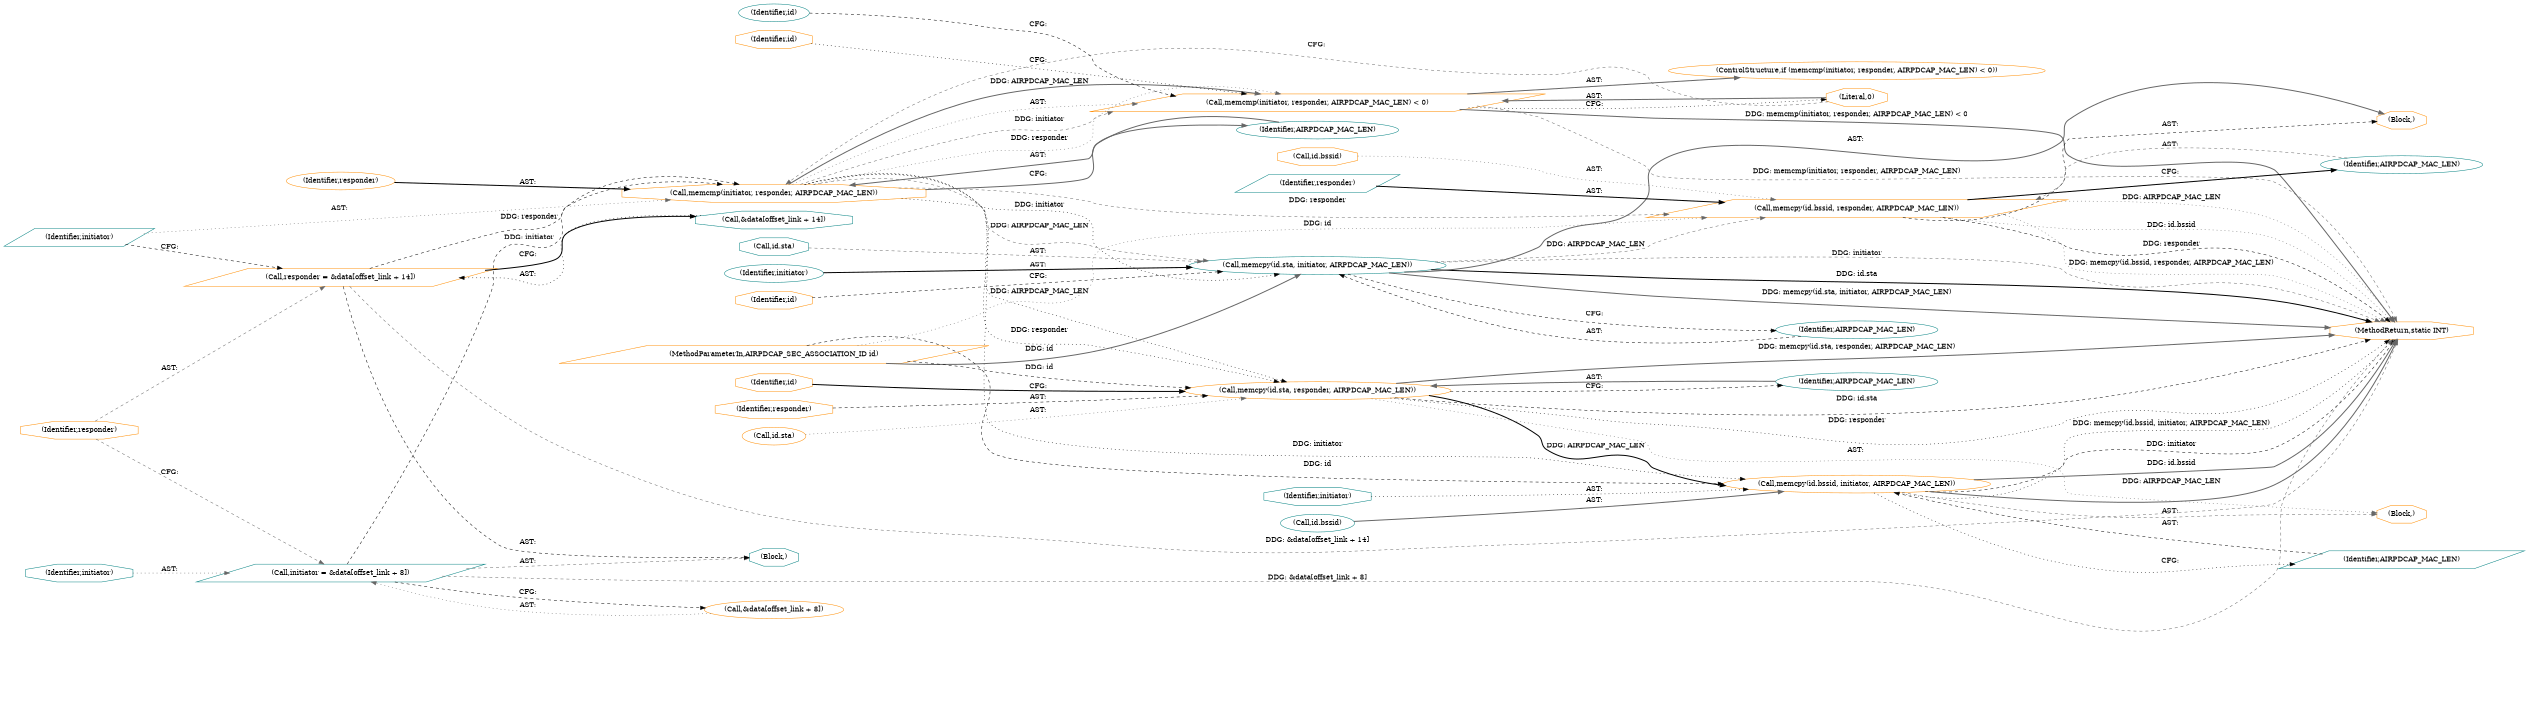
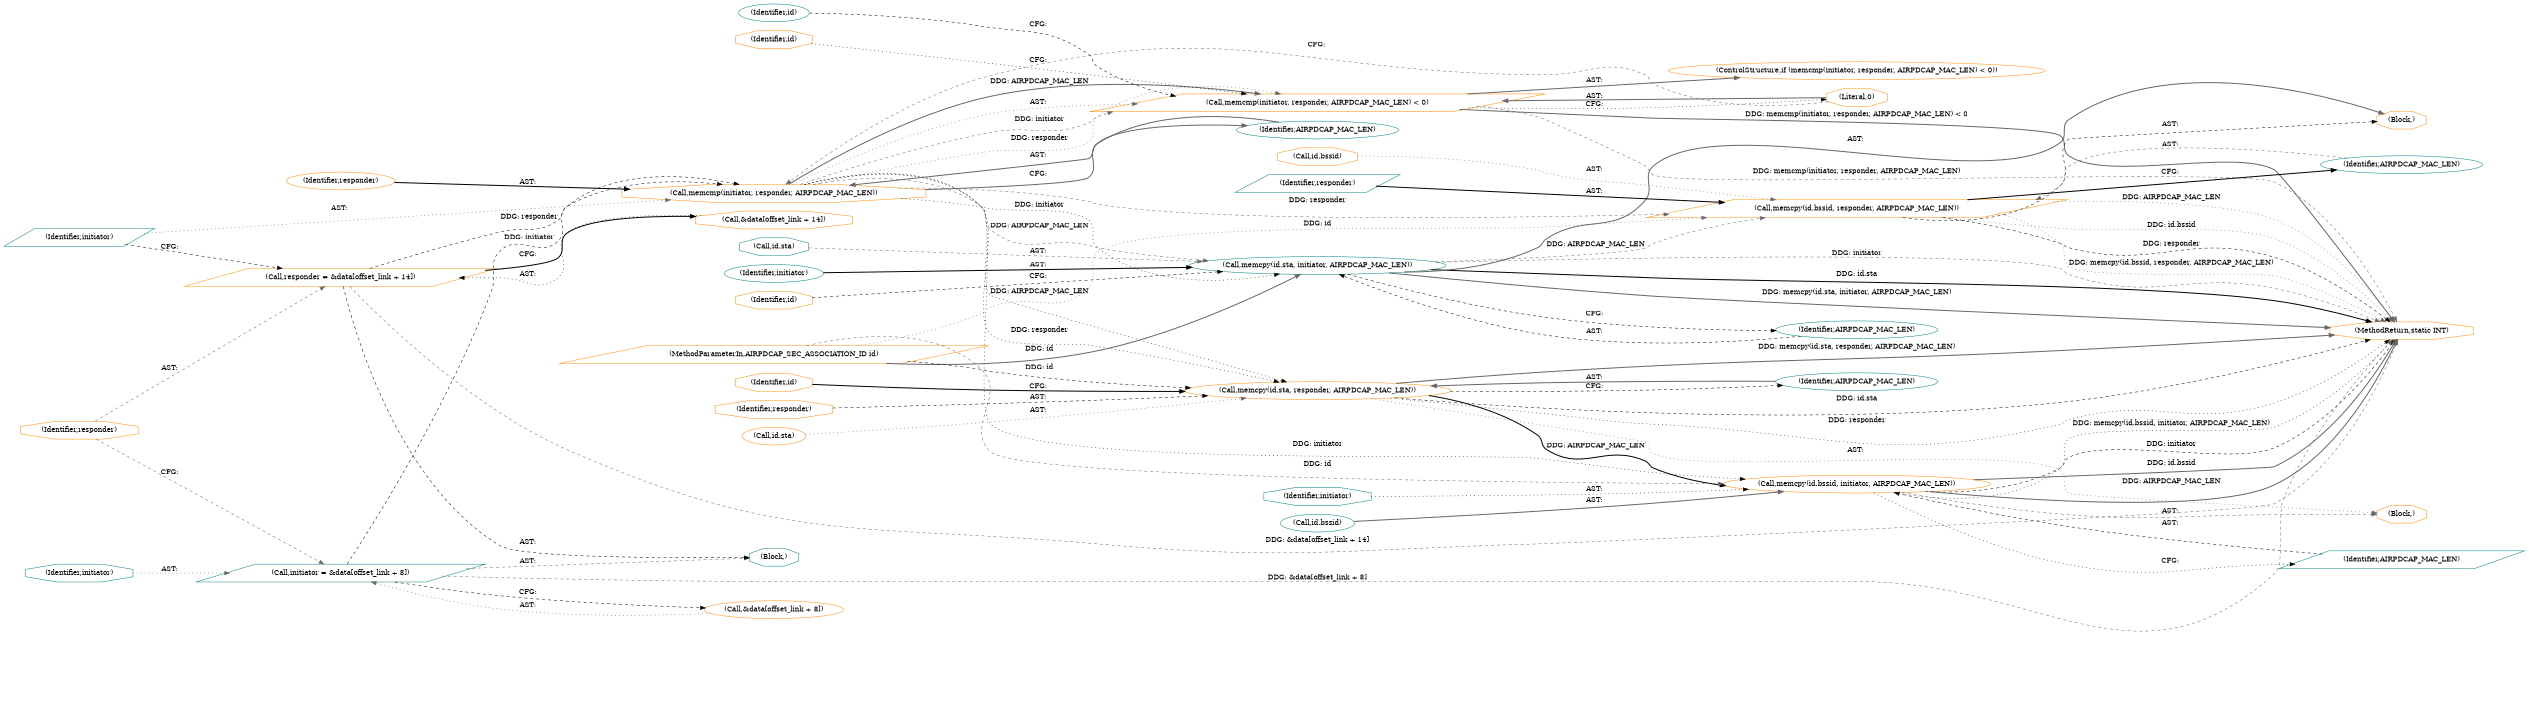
node "(Call,&data[offset_link + 14])": color teal -> darkorange
edge "(MethodParameterIn,AIRPDCAP_SEC_ASSOCIATION_ID id)" -> "(Call,memcpy(id.bssid, initiator, AIRPDCAP_MAC_LEN))": color black -> gray40
